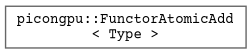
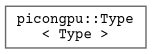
node "picongpu::FunctorAtomicAdd < Type >": label "picongpu::FunctorAtomicAdd < Type >" -> "picongpu::Type < Type >"
